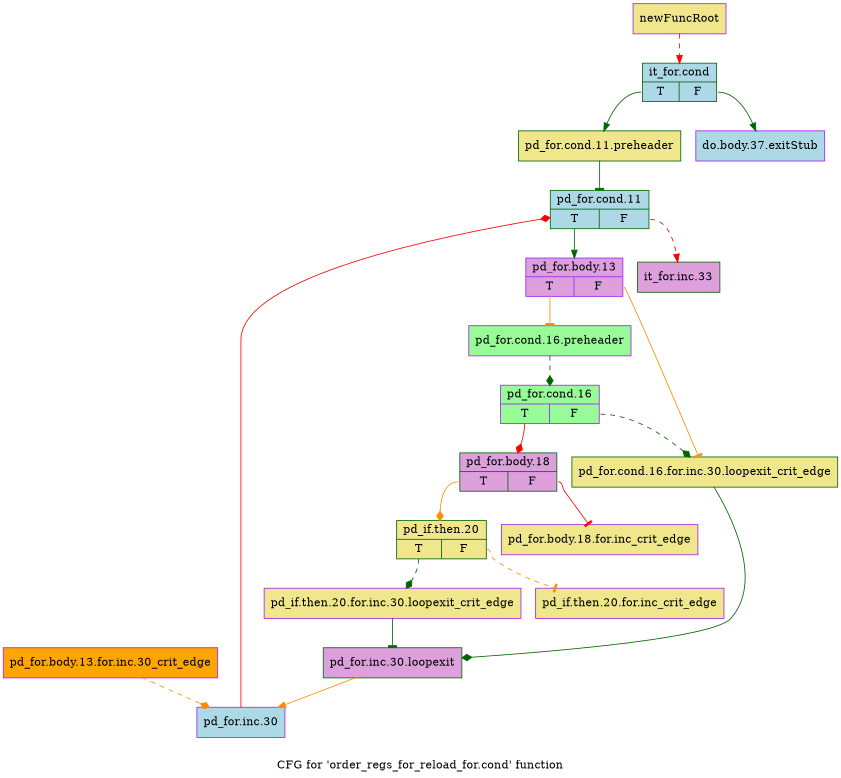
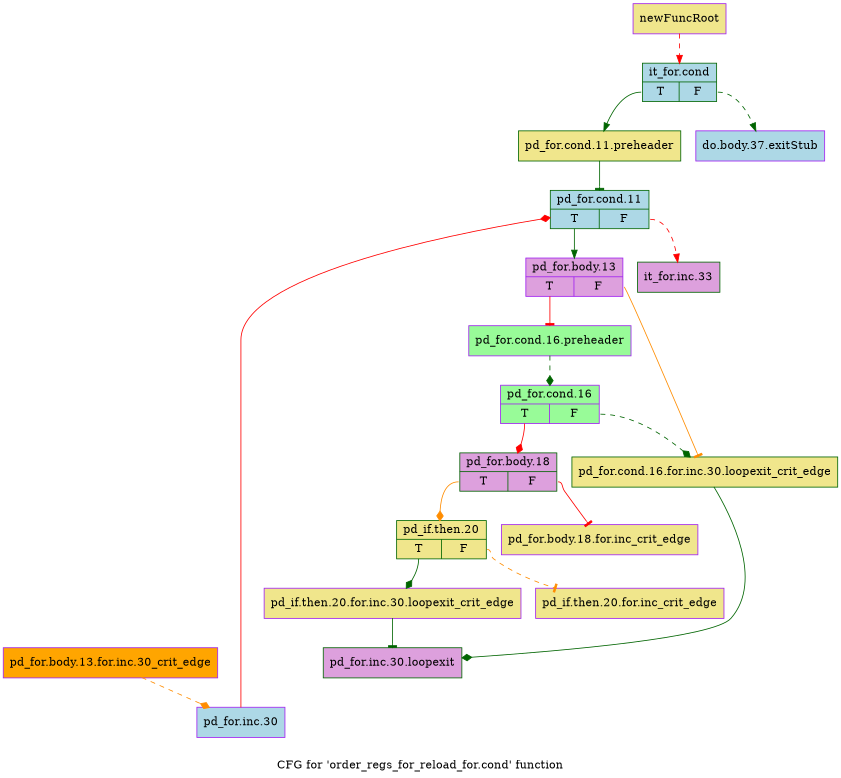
edge "it_for.cond" -> "do.body.37.exitStub": style solid -> dashed
edge "pd_for.body.13" -> "pd_for.cond.16.preheader": color darkorange -> red
edge "pd_if.then.20" -> "pd_if.then.20.for.inc.30.loopexit_crit_edge": style dashed -> solid
edge "pd_for.inc.30.loopexit" -> "pd_for.inc.30": removed
